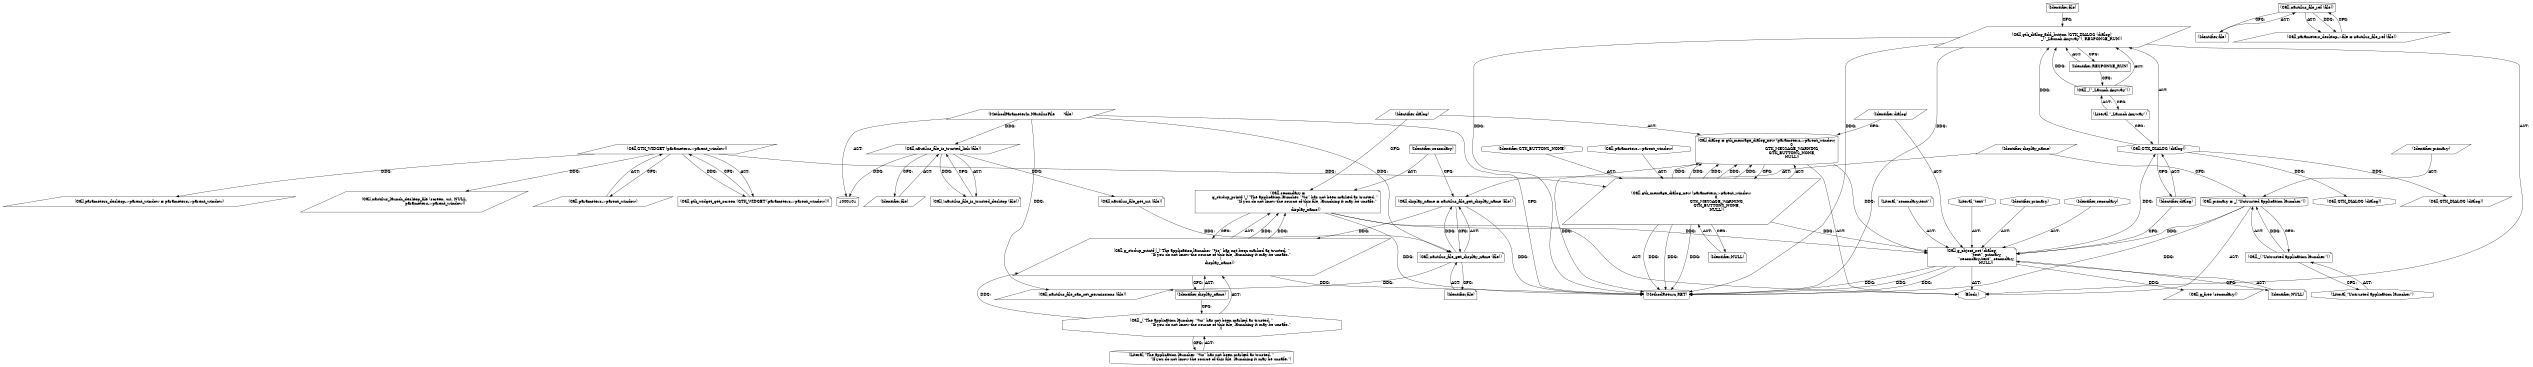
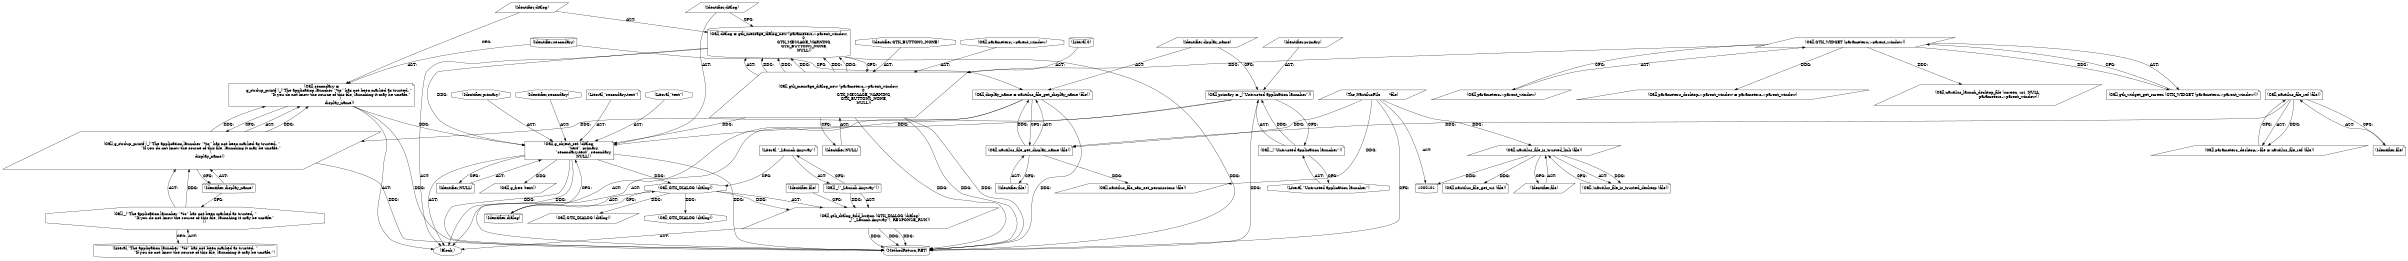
node "(Call,nautilus_file_ref (file))": shape cylinder -> note
node "(Literal,0)": added
node "(Identifier,RESPONSE_RUN)": removed
node "(MethodParameterIn,NautilusFile       *file)": label "(MethodParameterIn,NautilusFile       *file)" -> "(The,NautilusFile       *file)"
edge "(Call,display_name = nautilus_file_get_display_name (file))" -> "(Block,)": added, label "AST:"
edge "(Call,nautilus_file_get_uri (file))" -> "(Call,nautilus_file_get_display_name (file))": now "(Call,nautilus_file_ref (file))" -> "(Call,nautilus_file_get_display_name (file))"
node "(Call,g_free (secondary))": label "(Call,g_free (secondary))" -> "(Call,g_free (text))"
